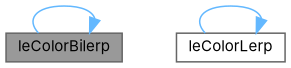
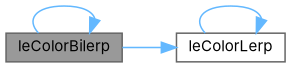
edge "leColorBilerp" -> "leColorLerp": added
